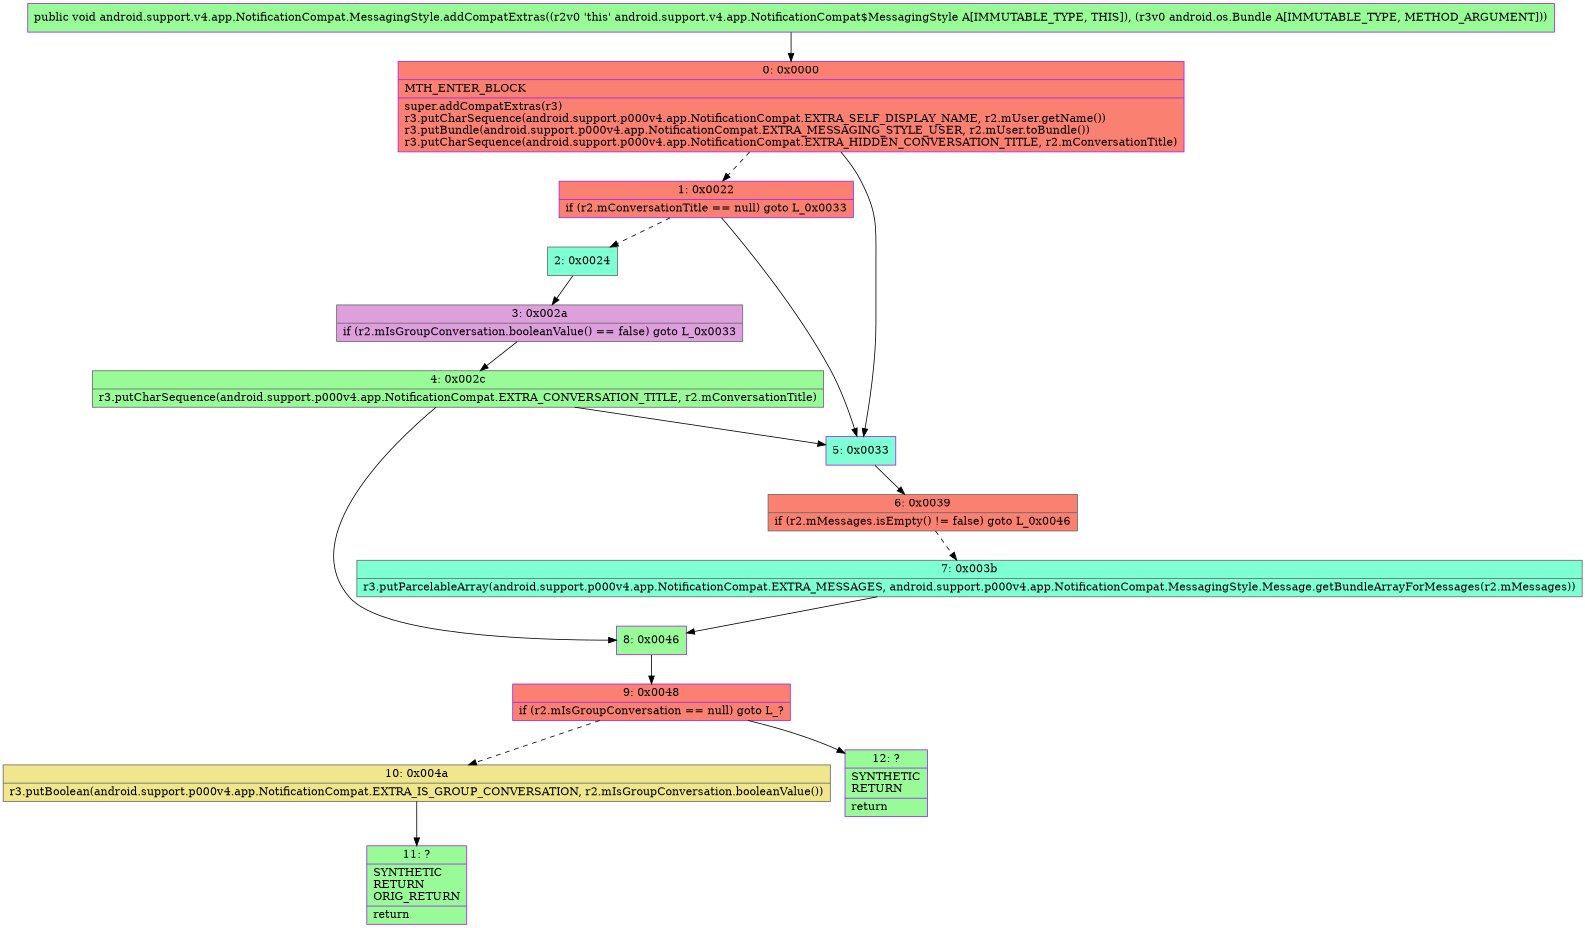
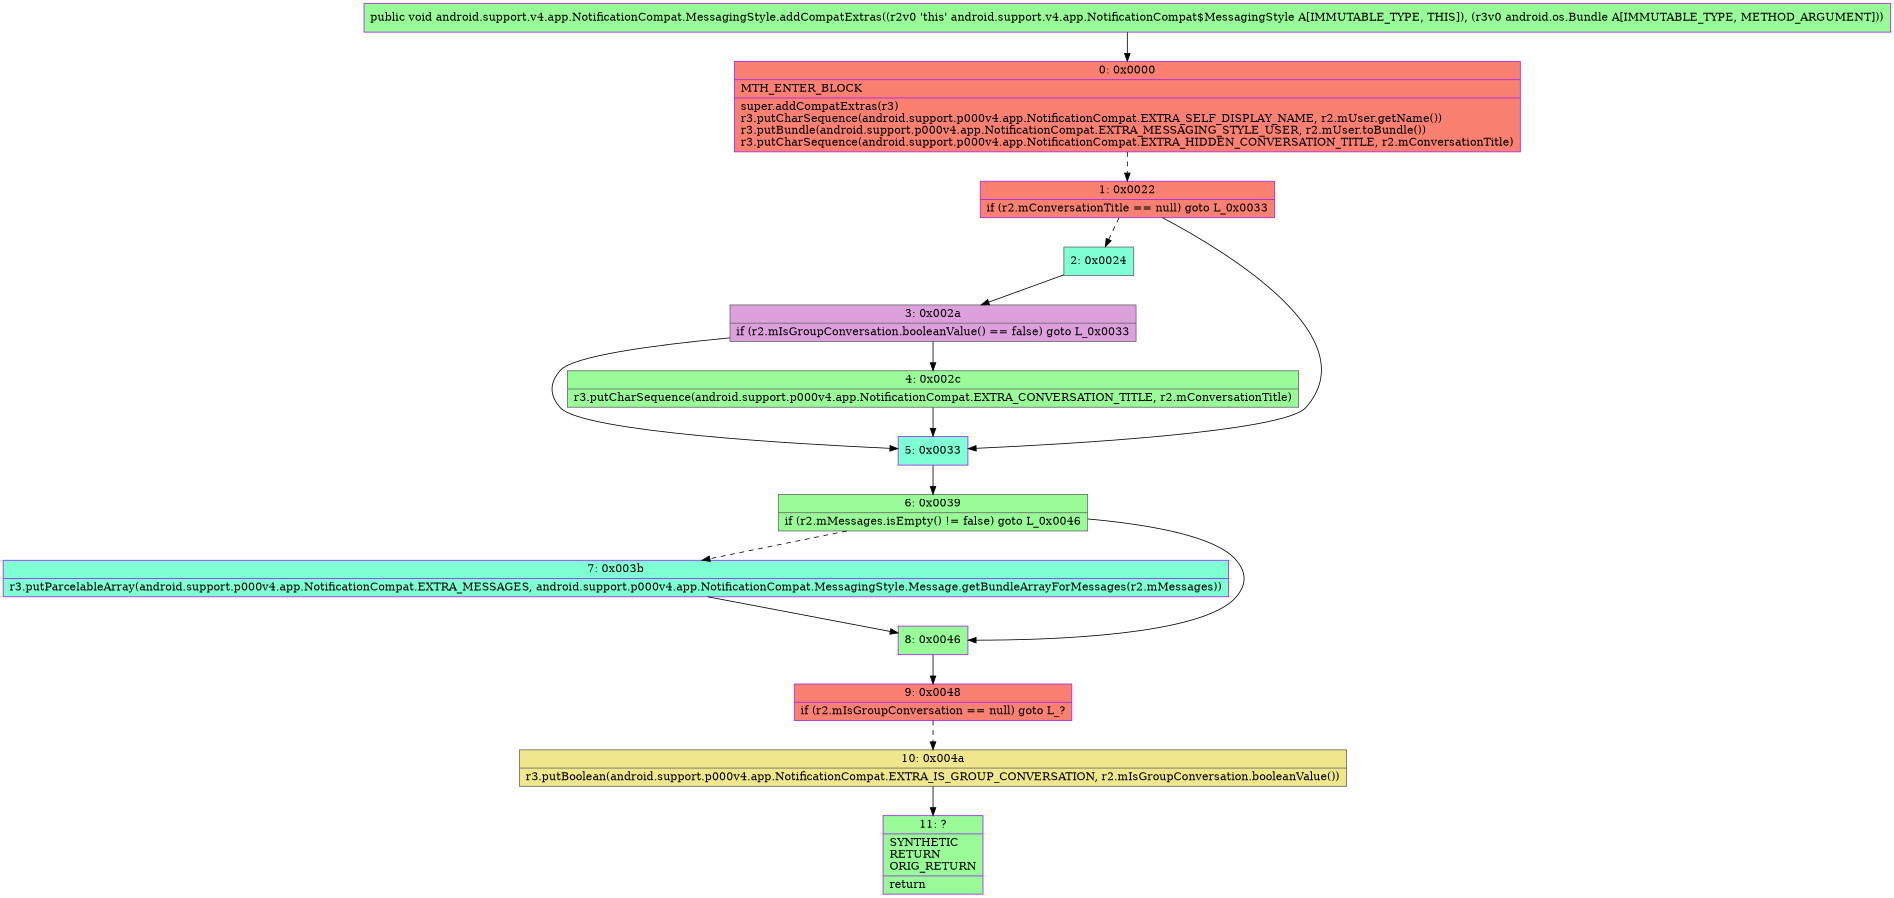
edge "0: 0x0000" -> "5: 0x0033": now "3: 0x002a" -> "5: 0x0033"
node "6: 0x0039": fillcolor salmon -> palegreen
node "7: 0x003b": color gray40 -> purple
edge "4: 0x002c" -> "8: 0x0046": now "6: 0x0039" -> "8: 0x0046"
node "12: ?": removed
